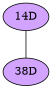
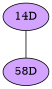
node "38D": label "38D" -> "58D"
